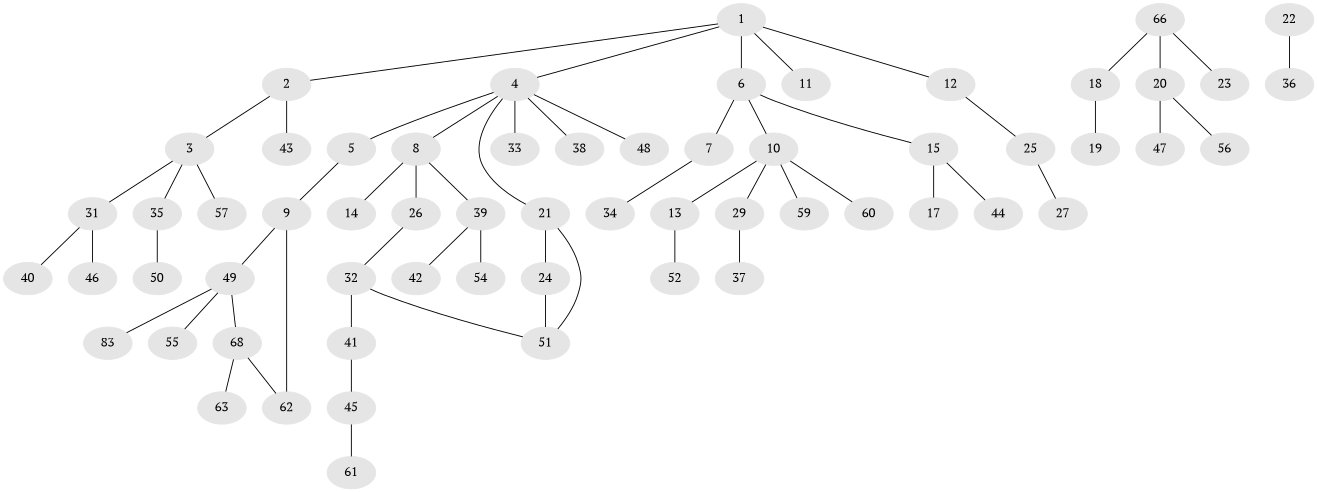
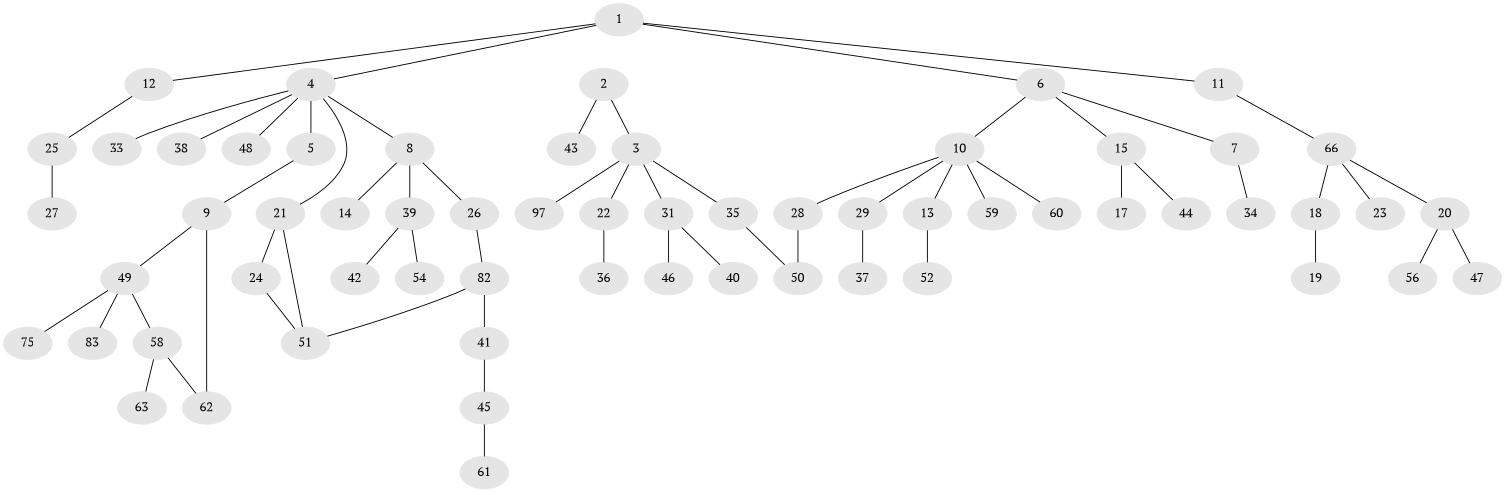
edge "1" -- "2": removed
edge "11" -- "66": added
edge "3" -- "22": added
node "57": label "57" -> "97"
node "28": added
node "32": label "32" -> "82"
node "55": label "55" -> "75"
node "68": label "68" -> "58"
